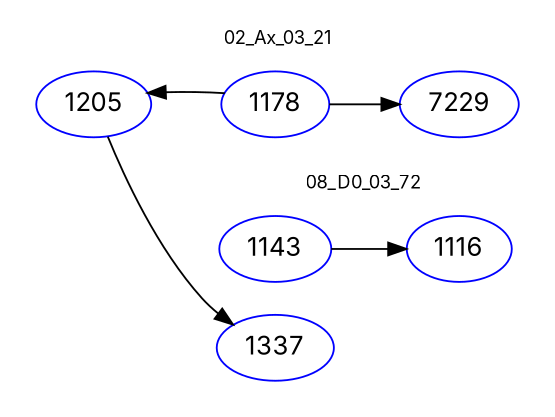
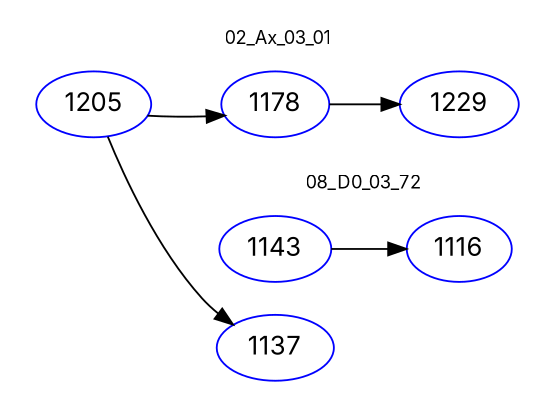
cluster "02_Ax_03_21": label "02_Ax_03_21" -> "02_Ax_03_01"
edge "1178" -> "1205": reversed
node "7229": label "7229" -> "1229"
node "1337": label "1337" -> "1137"
